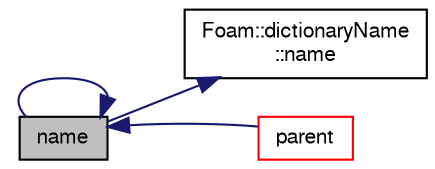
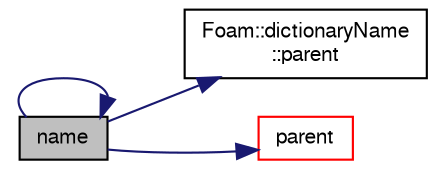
node "Foam::dictionaryName ::name": label "Foam::dictionaryName ::name" -> "Foam::dictionaryName ::parent"
edge "parent" -> "name": reversed
